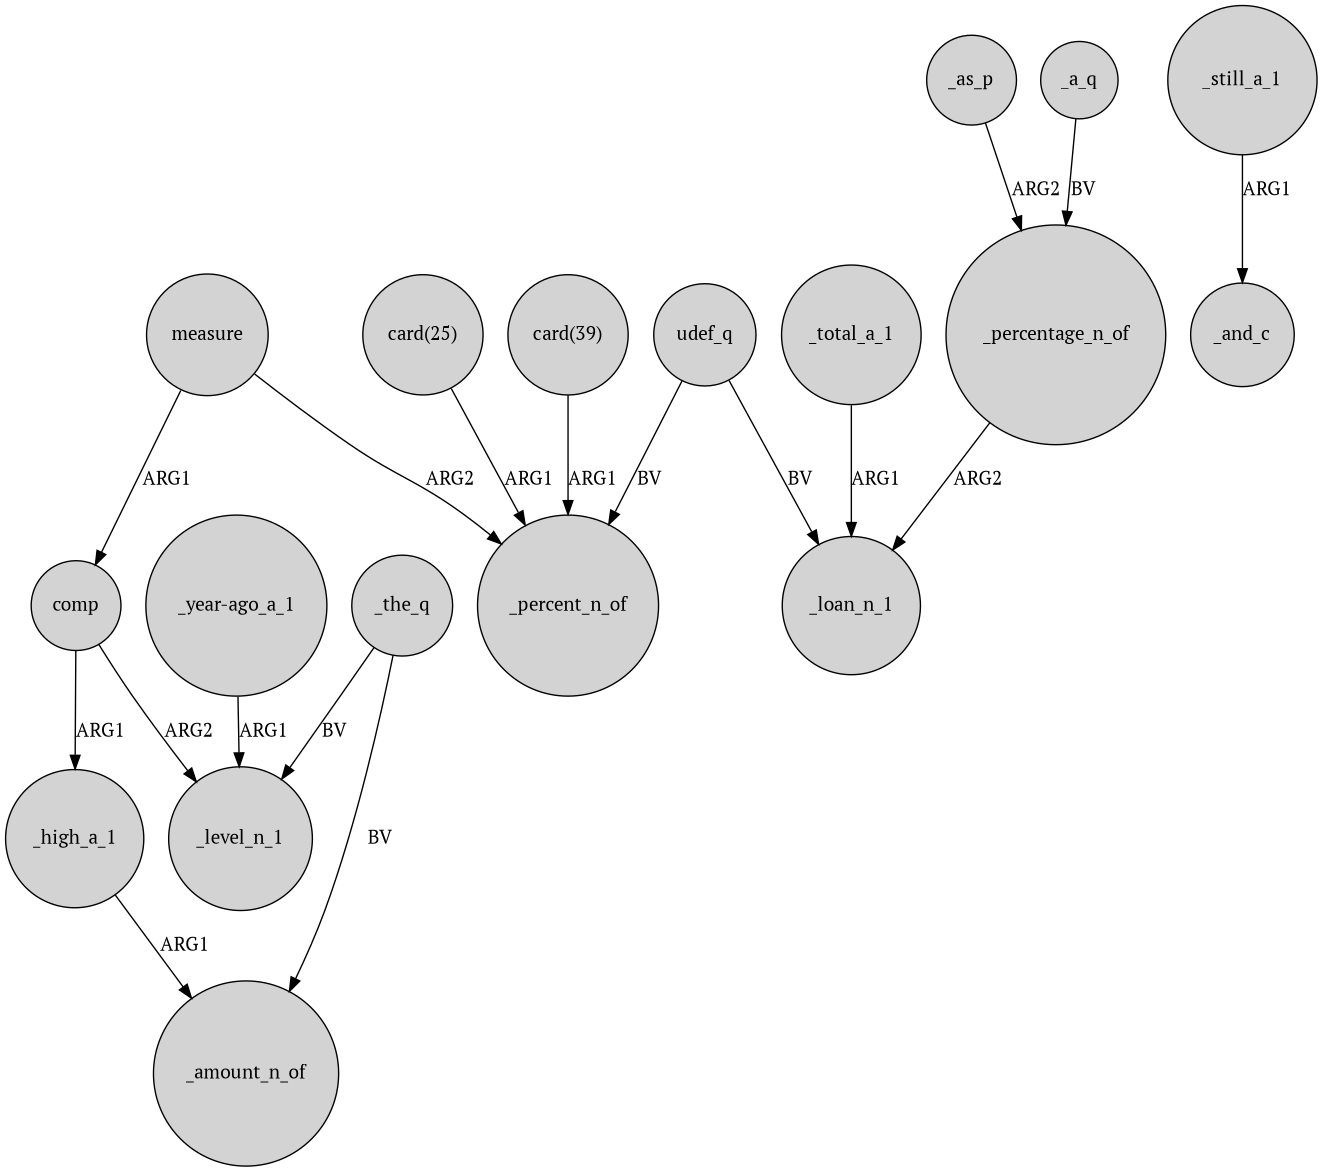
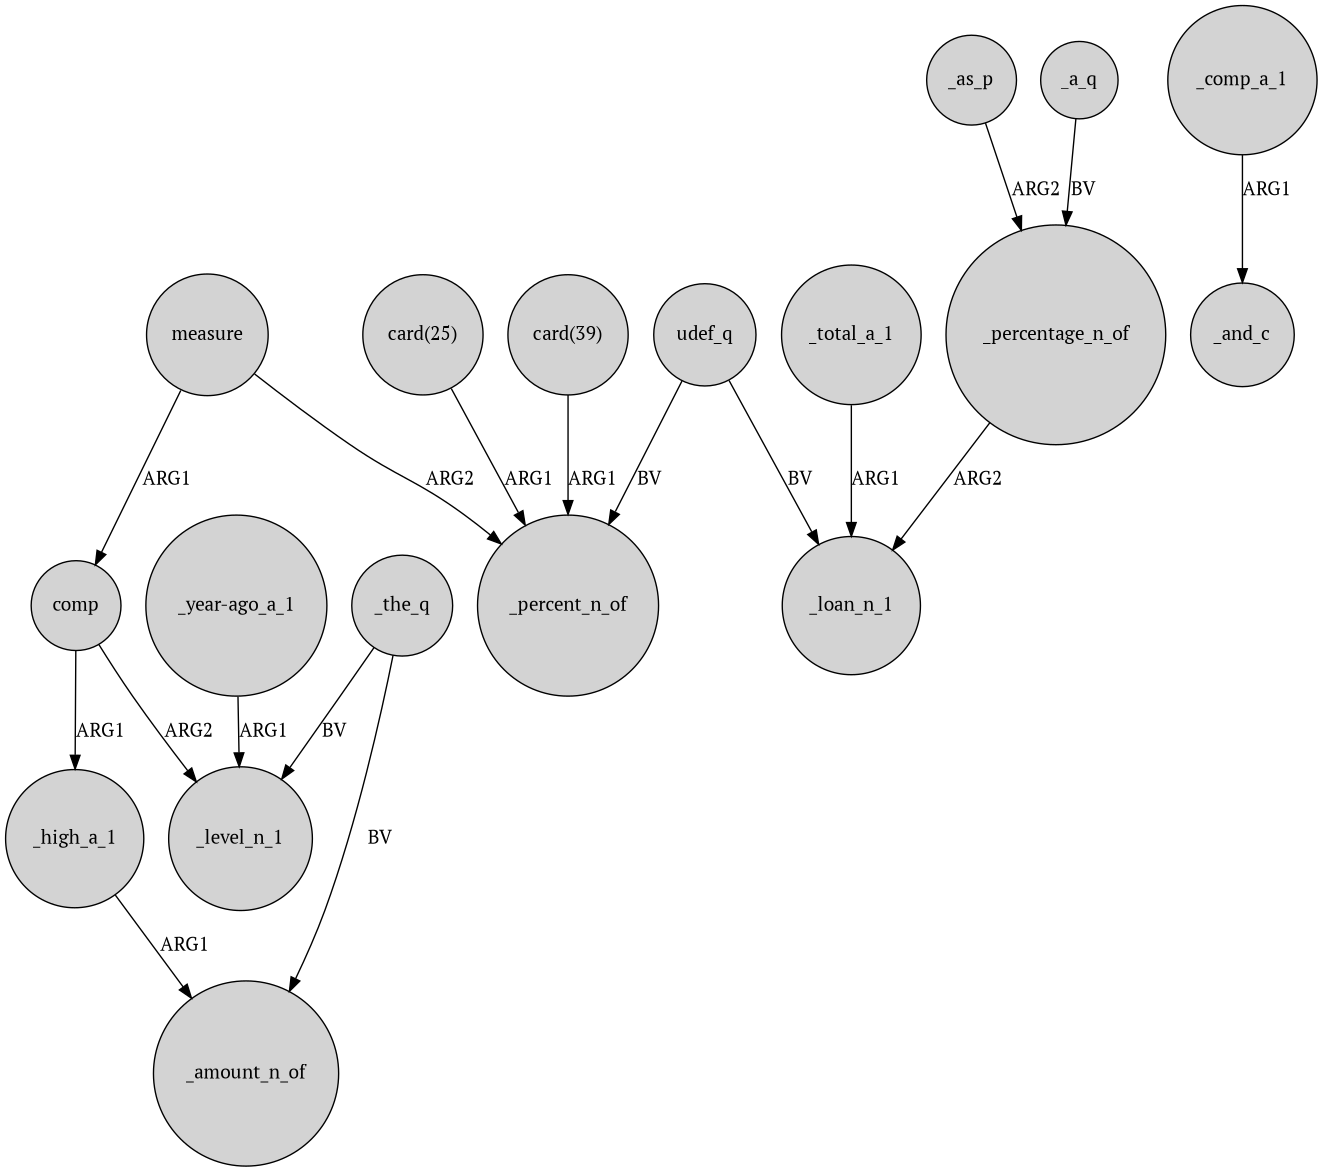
node "_still_a_1": label "_still_a_1" -> "_comp_a_1"
